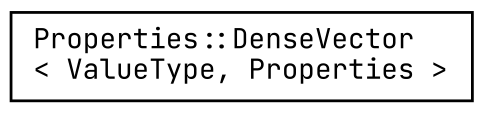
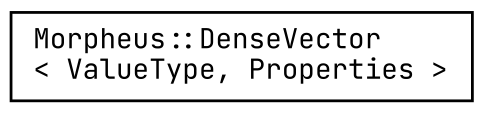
node "Properties::DenseVector < ValueType, Properties >": label "Properties::DenseVector < ValueType, Properties >" -> "Morpheus::DenseVector < ValueType, Properties >"
